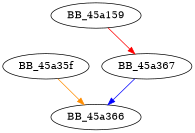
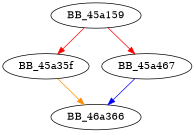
edge "BB_45a159" -> "BB_45a35f": added
node "BB_45a367": label "BB_45a367" -> "BB_45a467"
node "BB_45a366": label "BB_45a366" -> "BB_46a366"
